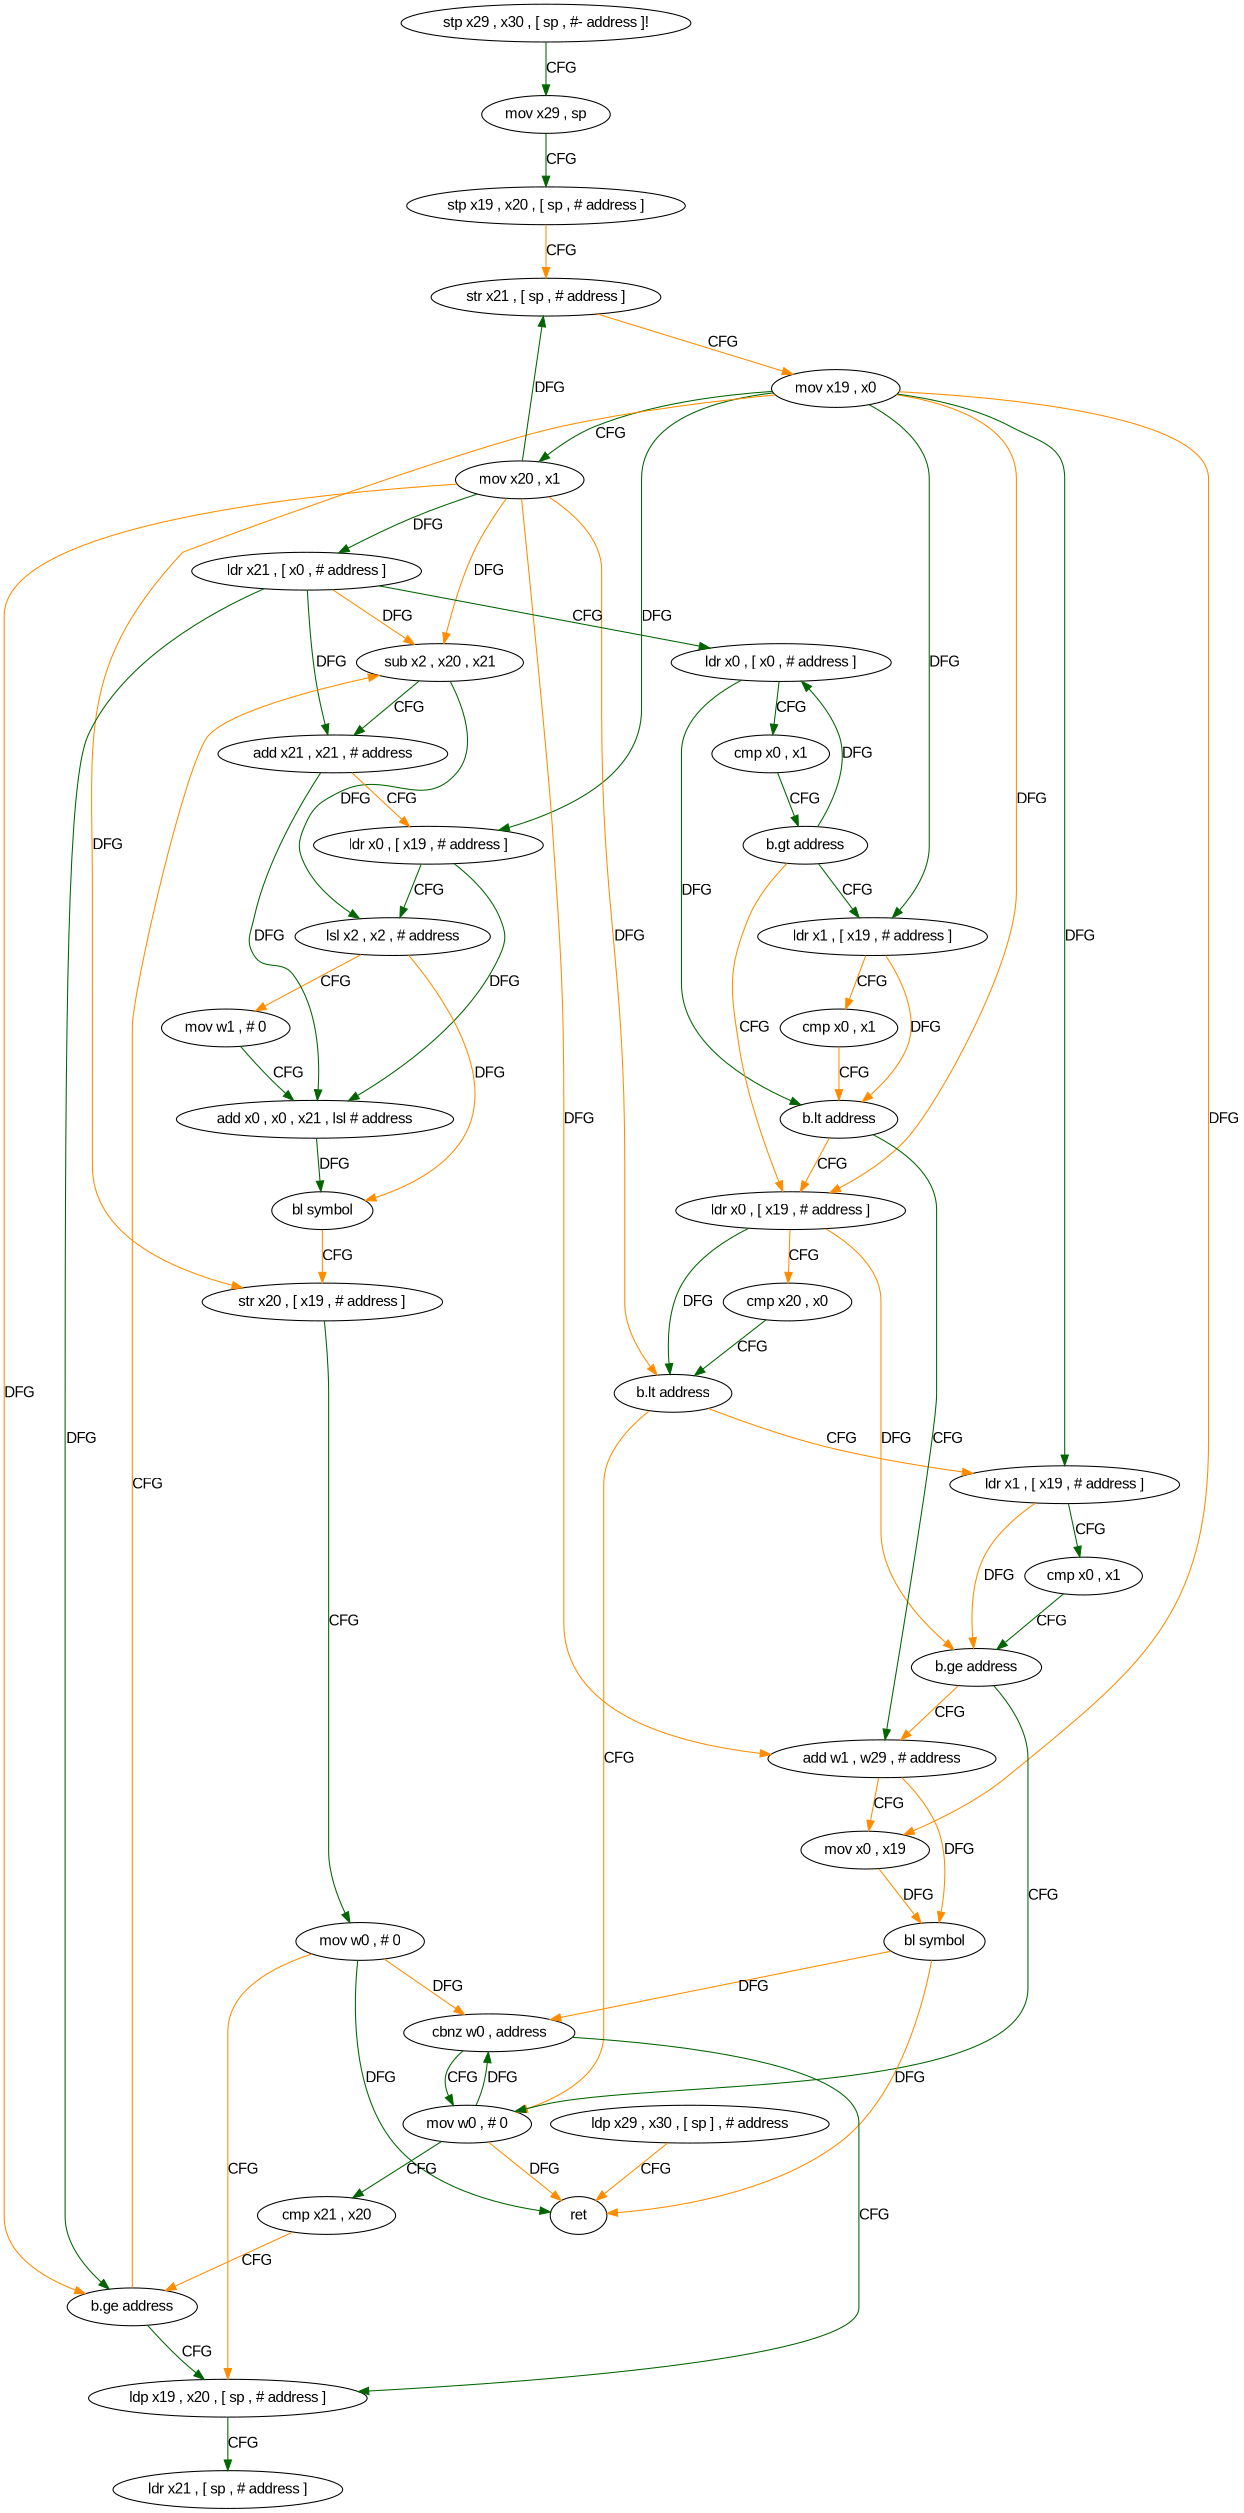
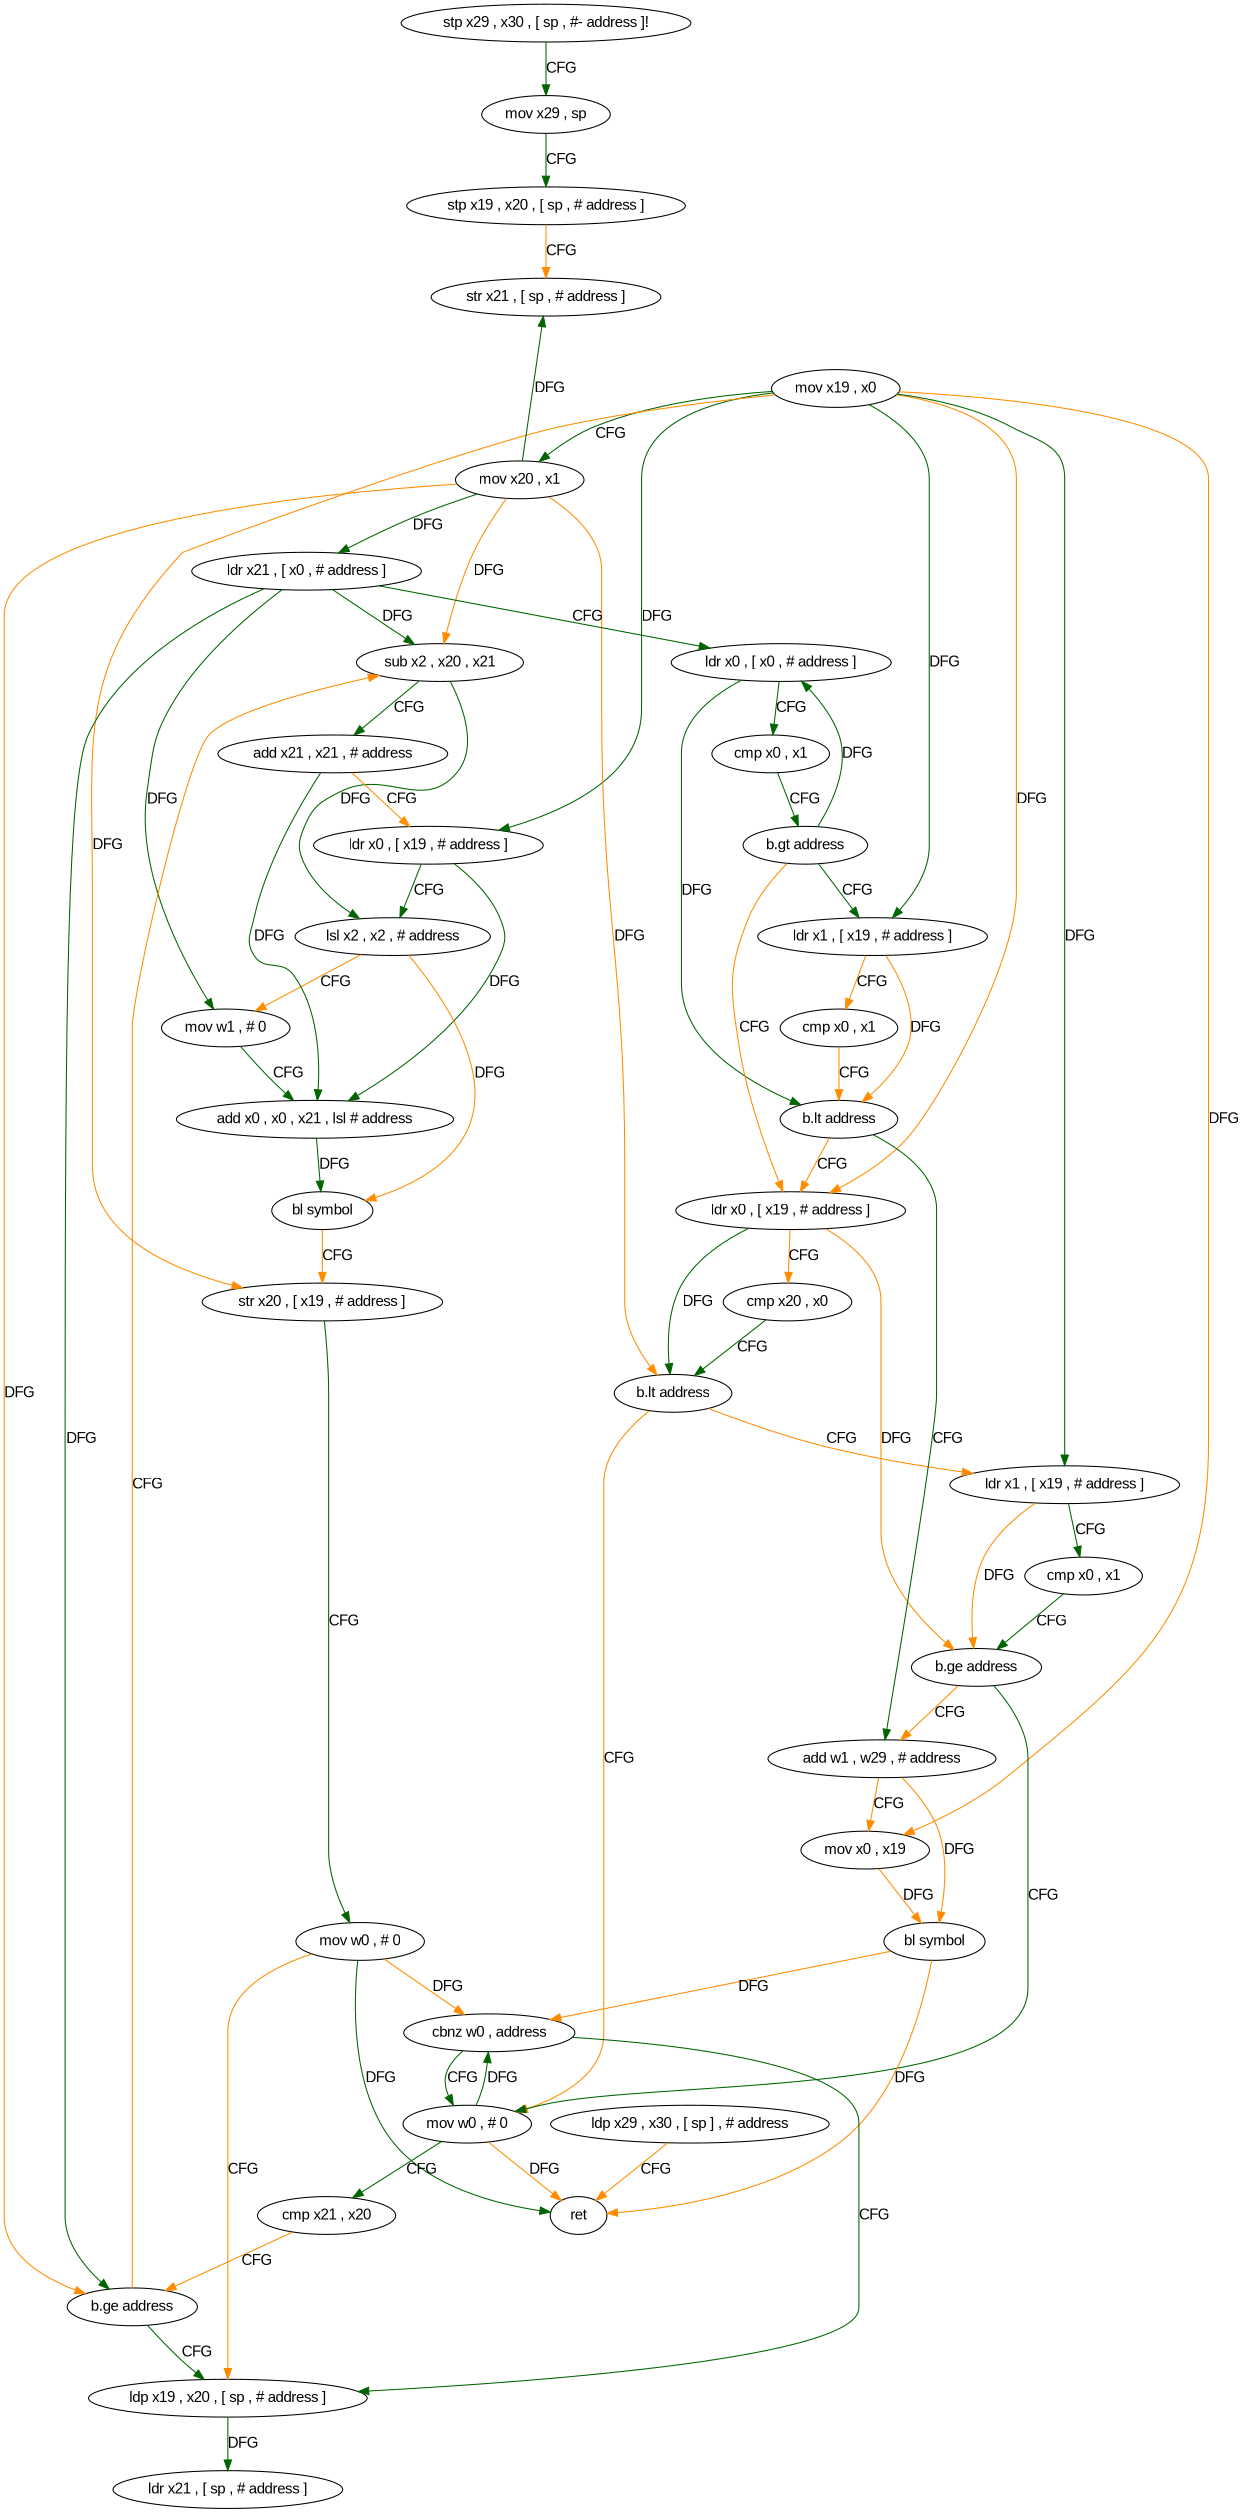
edge "str x21 , [ sp , # address ]" -> "mov x19 , x0": removed, label "CFG"
edge "ldr x21 , [ x0 , # address ]" -> "sub x2 , x20 , x21": color darkorange -> darkgreen
edge "ldr x21 , [ x0 , # address ]" -> "add x21 , x21 , # address": now "ldr x21 , [ x0 , # address ]" -> "mov w1 , # 0"
edge "mov x20 , x1" -> "add w1 , w29 , # address": removed, label "DFG"
edge "ldp x19 , x20 , [ sp , # address ]" -> "ldr x21 , [ sp , # address ]": label "CFG" -> "DFG"
